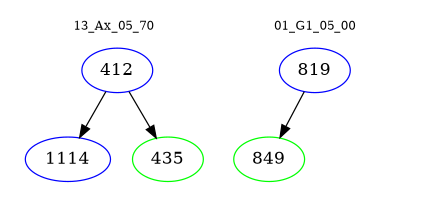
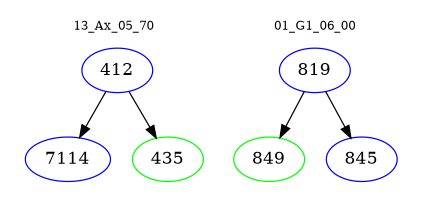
cluster "01_G1_05_00": label "01_G1_05_00" -> "01_G1_06_00"
node "1114": label "1114" -> "7114"
node "845": added
